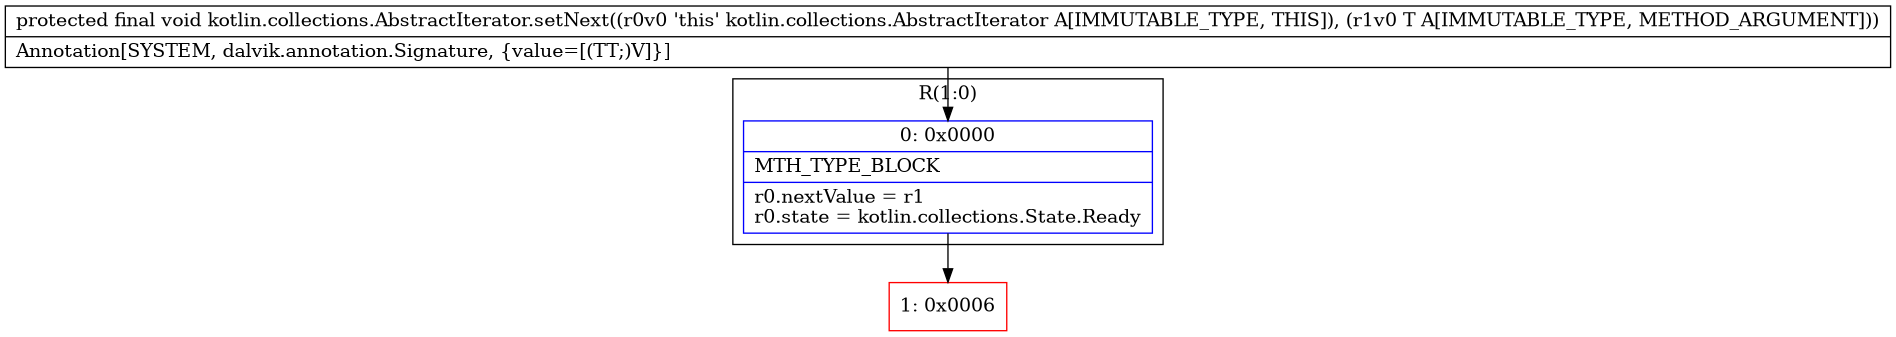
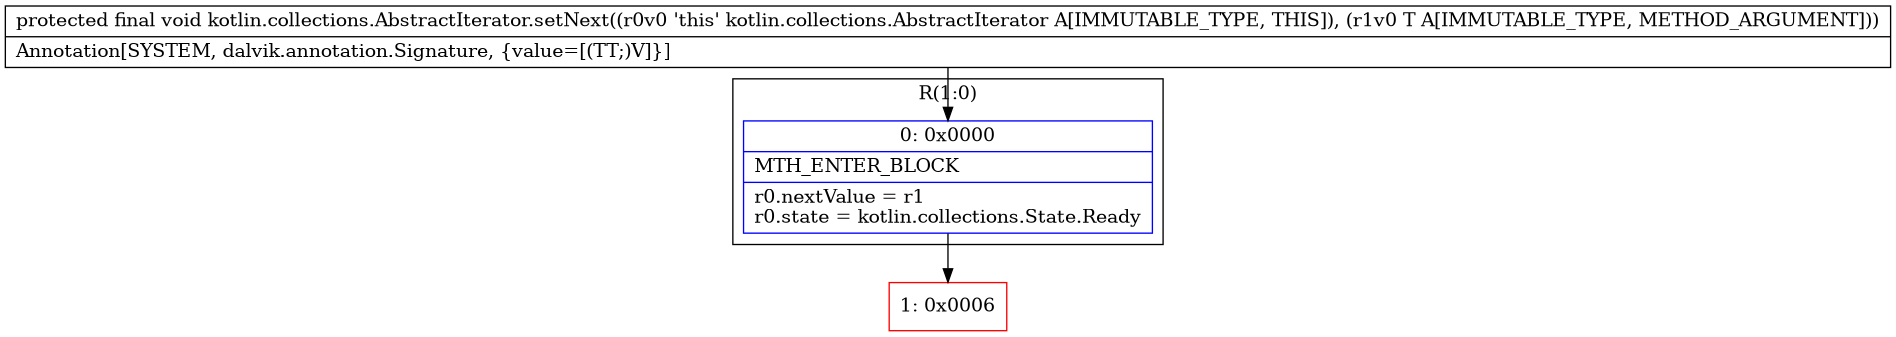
node "0: 0x0000": text "MTH_TYPE_BLOCK" -> "MTH_ENTER_BLOCK"
